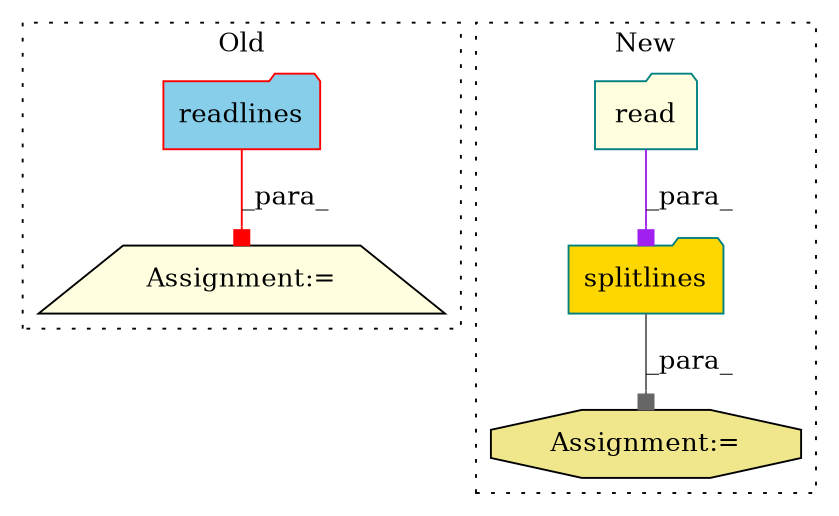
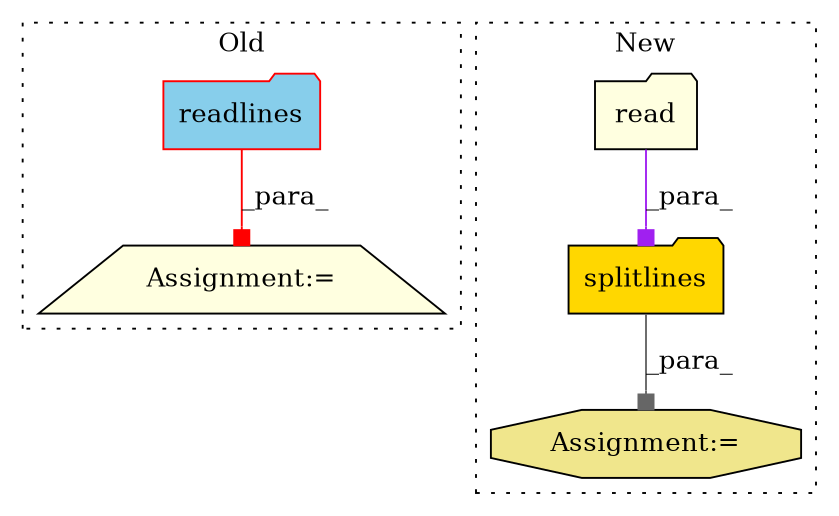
node "read": color teal -> black
node "splitlines": color teal -> black
